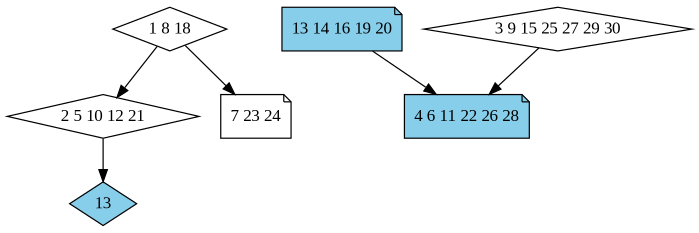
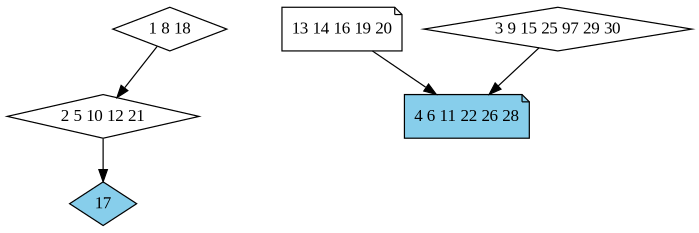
node "13 14 16 19 20": fillcolor skyblue -> white
node "3 9 15 25 27 29 30": label "3 9 15 25 27 29 30" -> "3 9 15 25 97 29 30"
node "7 23 24": removed
node "13": label "13" -> "17"
